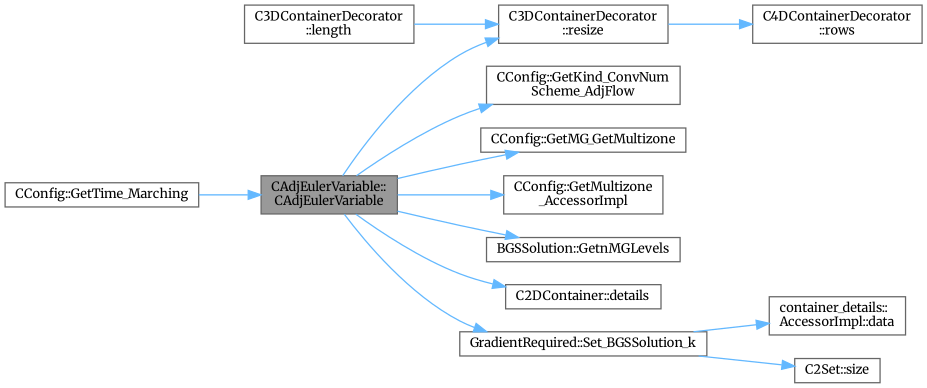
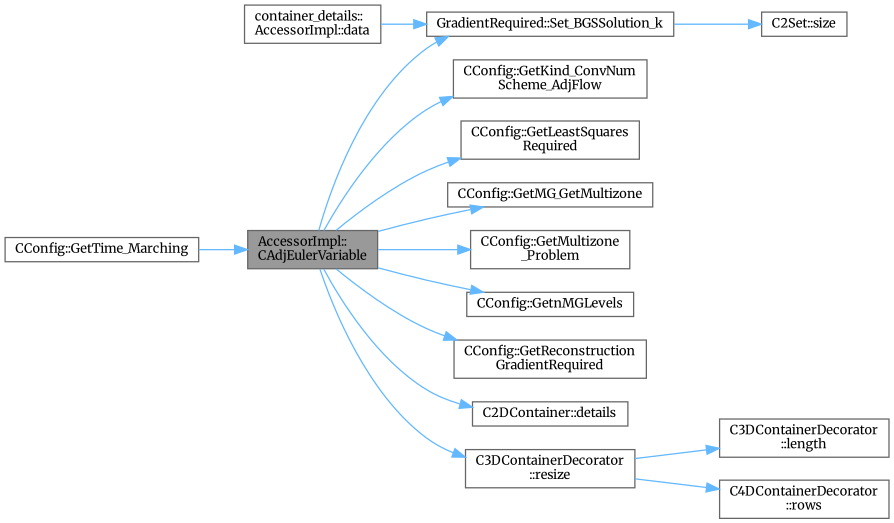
edge "C3DContainerDecorator ::length" -> "C3DContainerDecorator ::resize": reversed
node "CConfig::GetLeastSquares Required": added
node "CAdjEulerVariable:: CAdjEulerVariable": label "CAdjEulerVariable:: CAdjEulerVariable" -> "AccessorImpl:: CAdjEulerVariable"
node "CConfig::GetMultizone _AccessorImpl": label "CConfig::GetMultizone _AccessorImpl" -> "CConfig::GetMultizone _Problem"
node "BGSSolution::GetnMGLevels": label "BGSSolution::GetnMGLevels" -> "CConfig::GetnMGLevels"
edge "GradientRequired::Set_BGSSolution_k" -> "container_details:: AccessorImpl::data": reversed
node "CConfig::GetReconstruction GradientRequired": added
